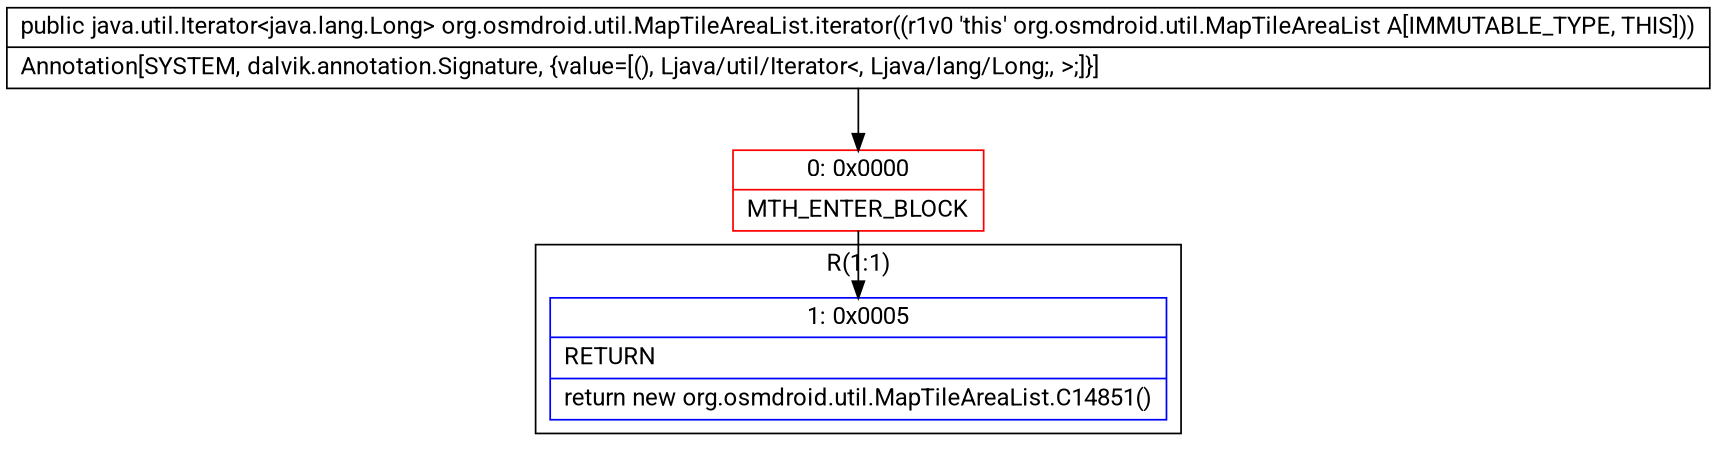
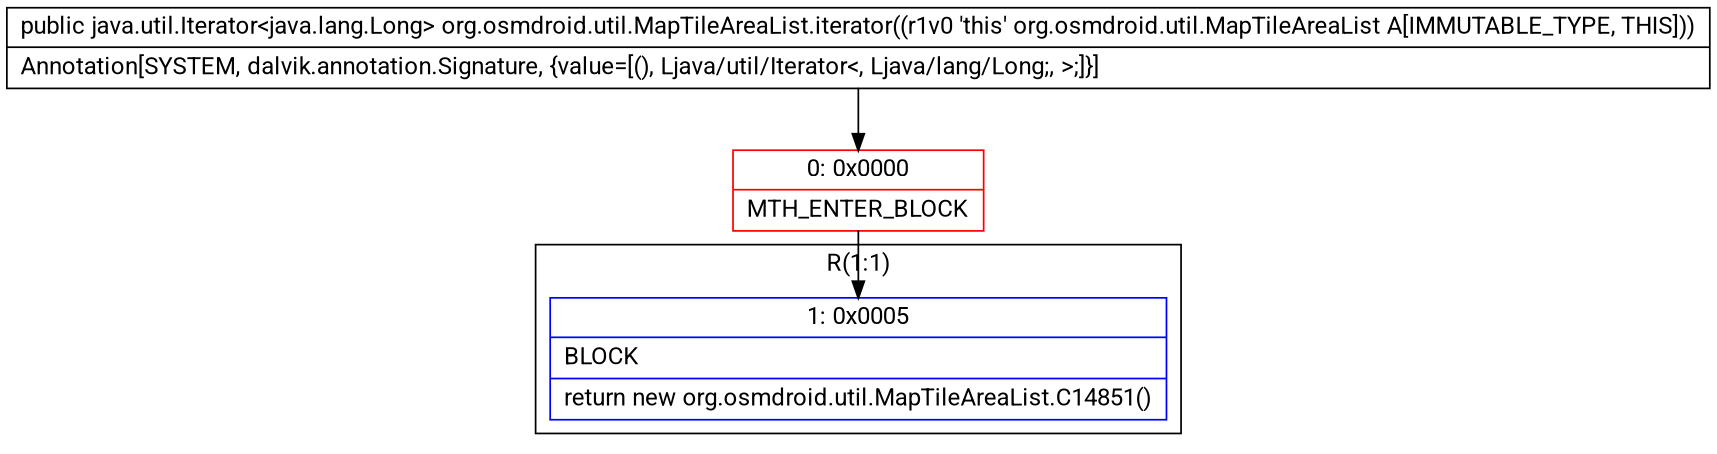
node "1: 0x0005": text "RETURN" -> "BLOCK"
